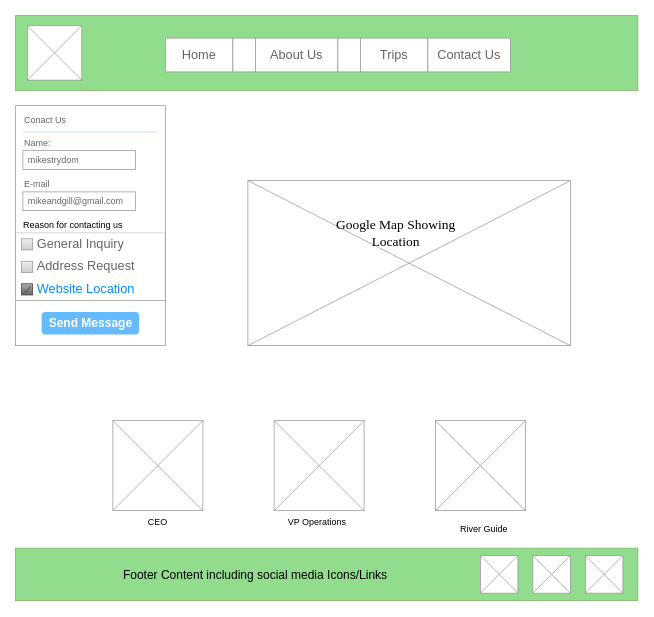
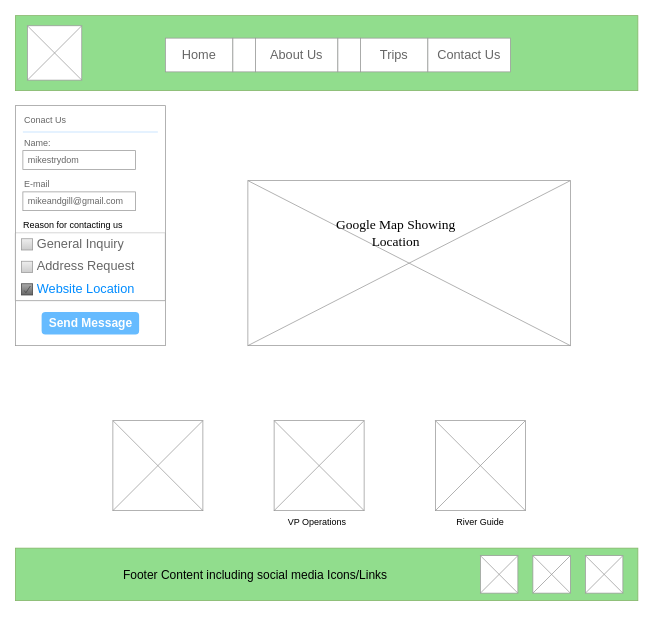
node "CEO": removed
node "River Guide": moved (484, 529) -> (480, 522)
